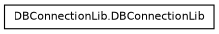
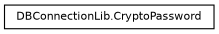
node "DBConnectionLib.DBConnectionLib": label "DBConnectionLib.DBConnectionLib" -> "DBConnectionLib.CryptoPassword"
